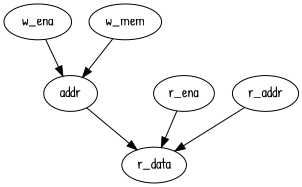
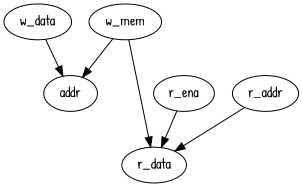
node "w_ena": label "w_ena" -> "w_data"
edge "addr" -> "r_data": now "w_mem" -> "r_data"
